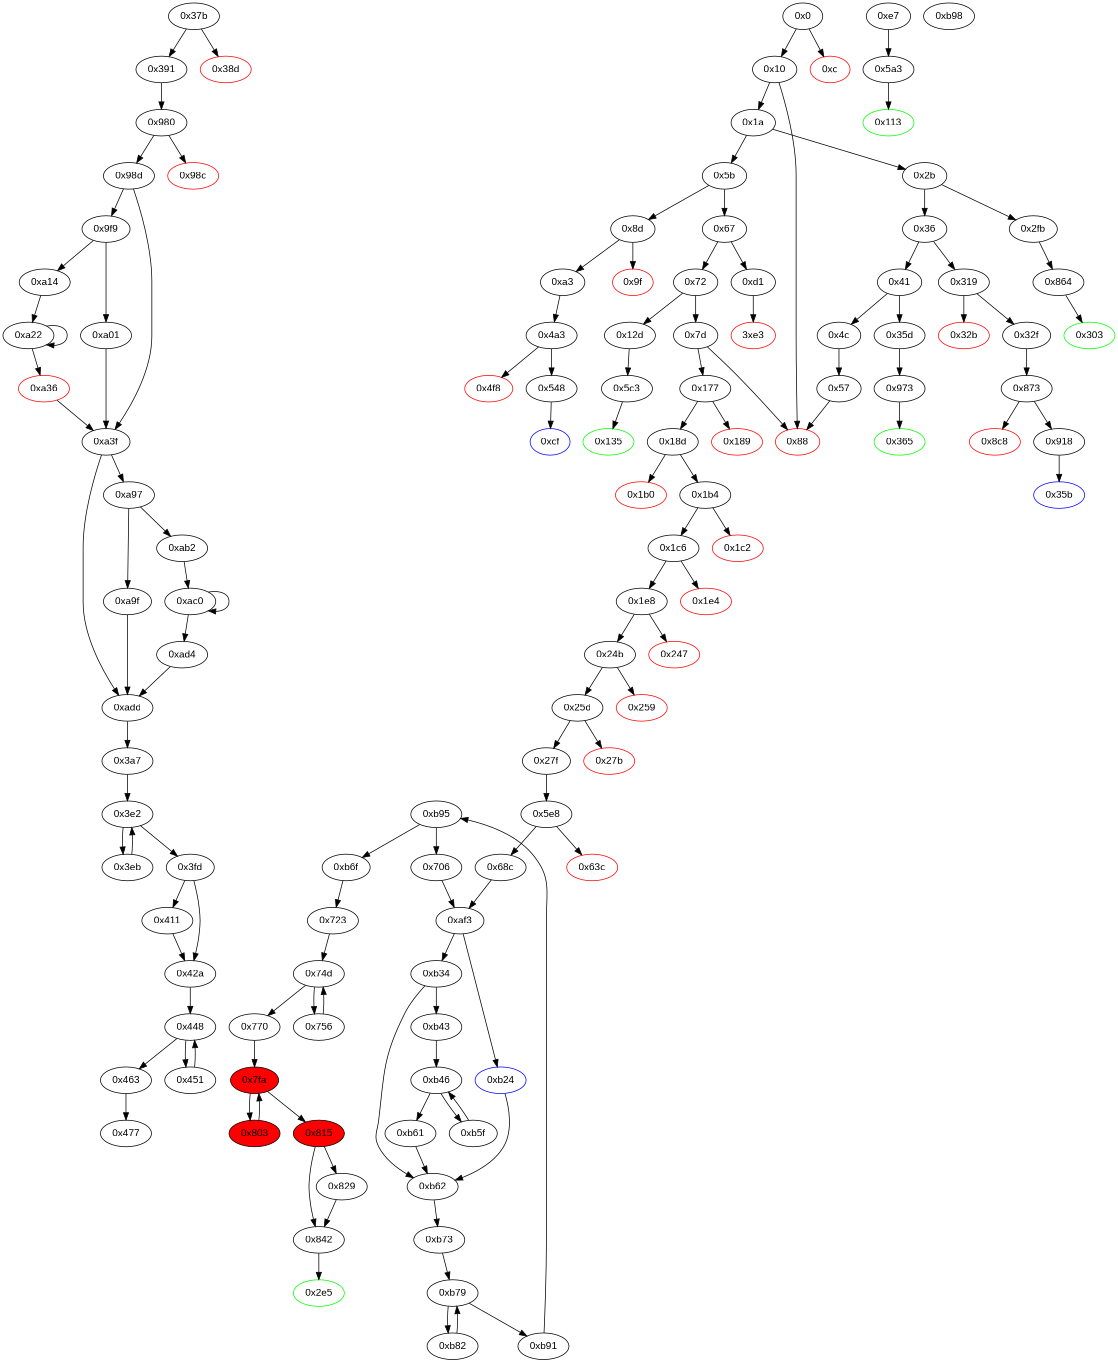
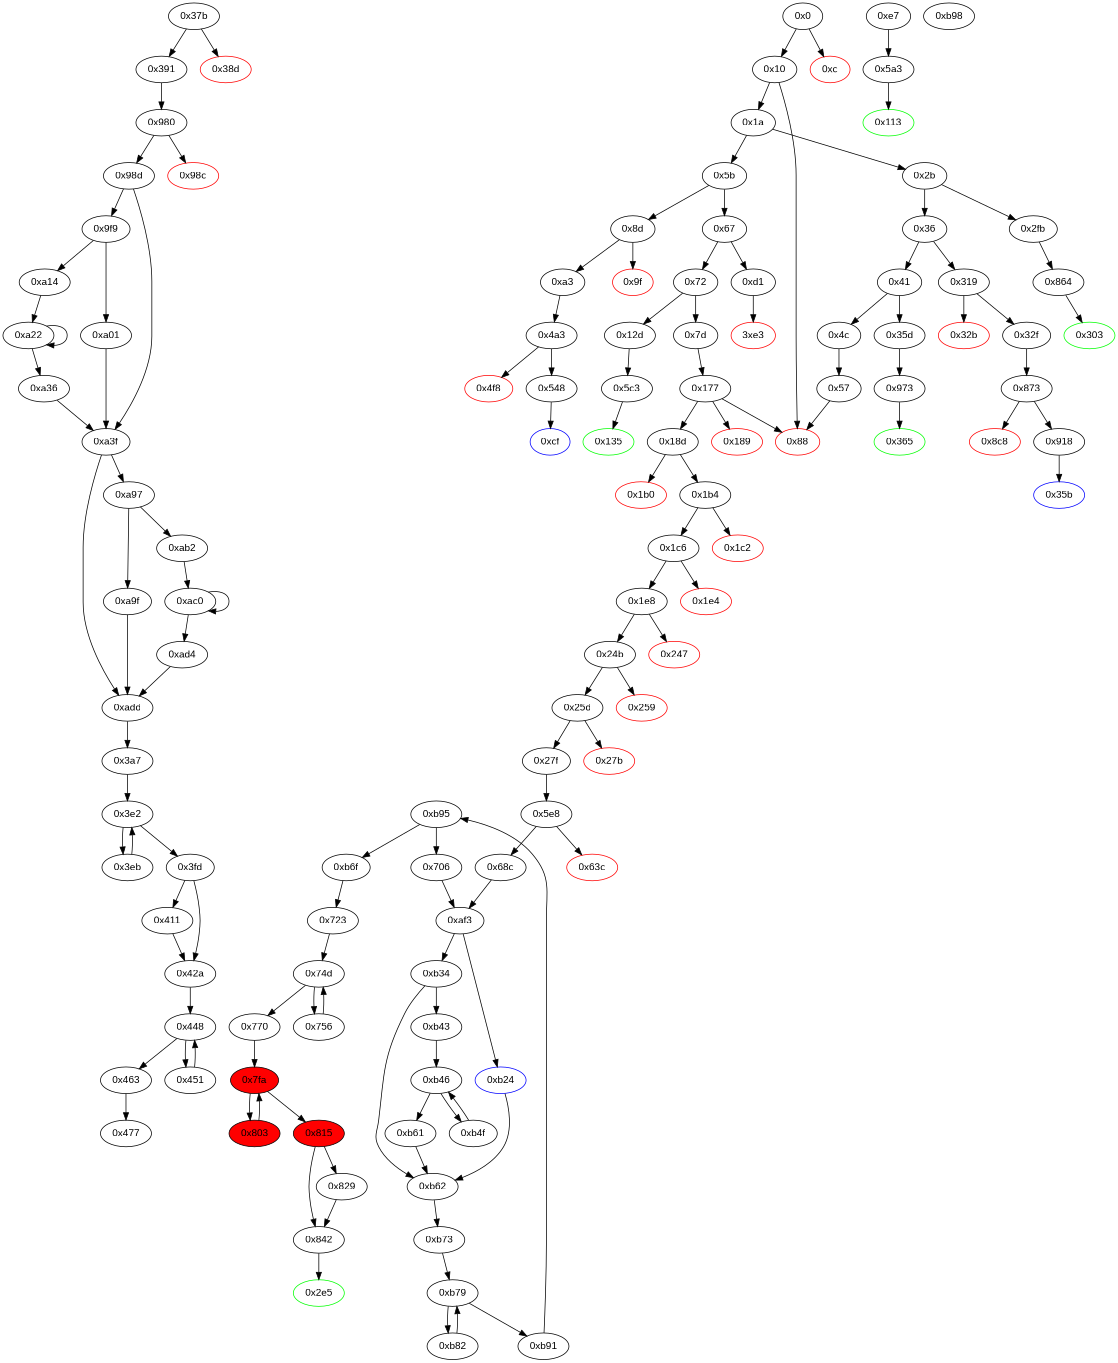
edge "0x7d" -> "0x88": now "0x177" -> "0x88"
node "0xa36": color red -> black
node "0xb5f": label "0xb5f" -> "0xb4f"
